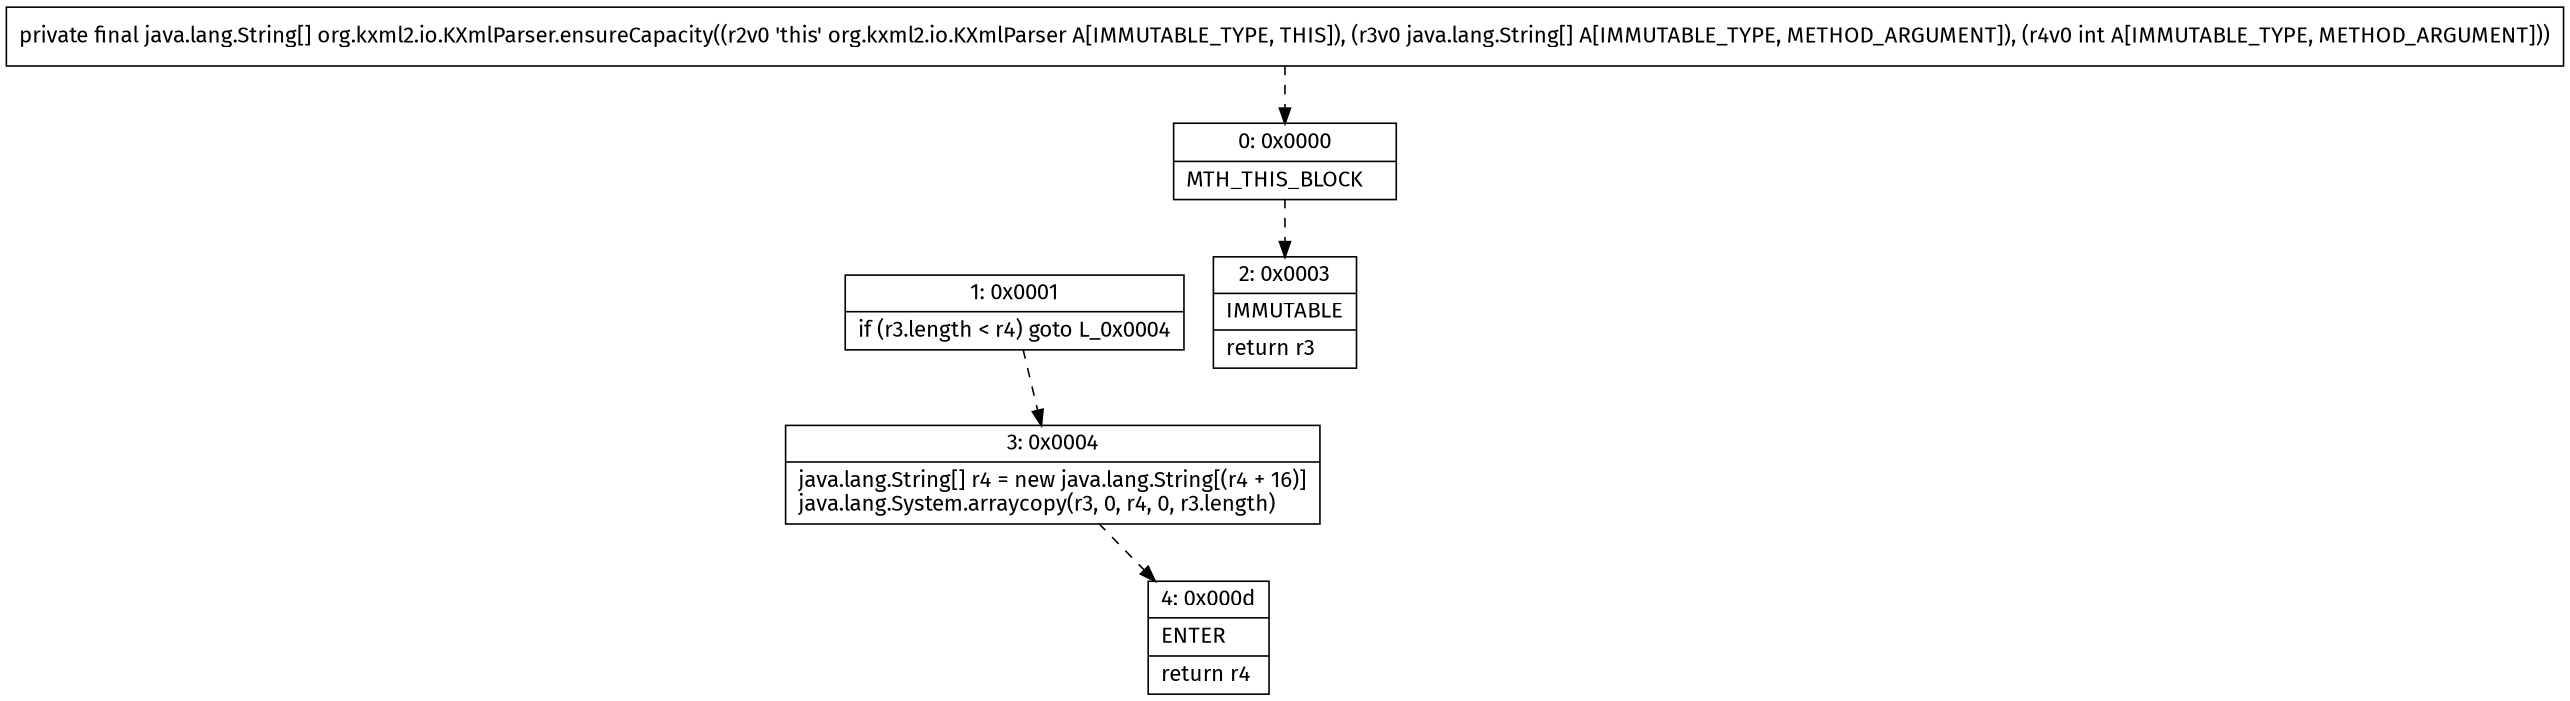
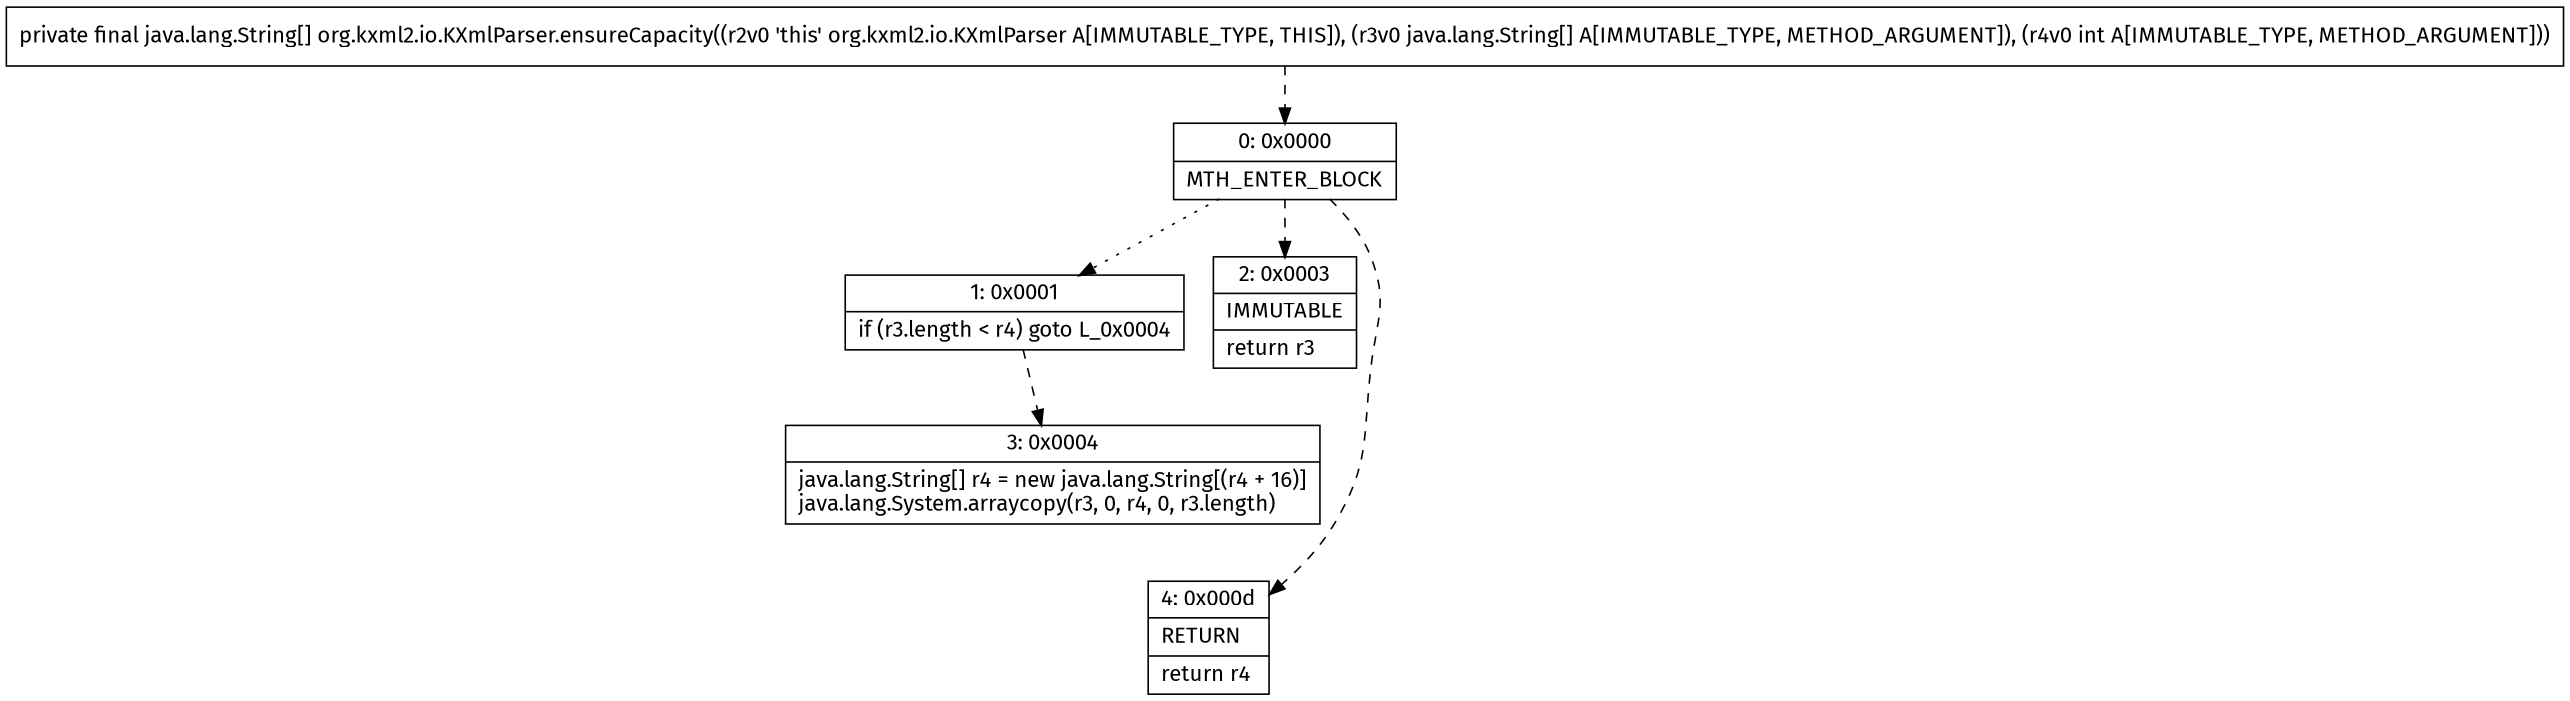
node "0: 0x0000": text "MTH_THIS_BLOCK" -> "MTH_ENTER_BLOCK"
edge "0: 0x0000" -> "1: 0x0001": added
edge "3: 0x0004" -> "4: 0x000d": now "0: 0x0000" -> "4: 0x000d"
node "4: 0x000d": text "ENTER" -> "RETURN"
